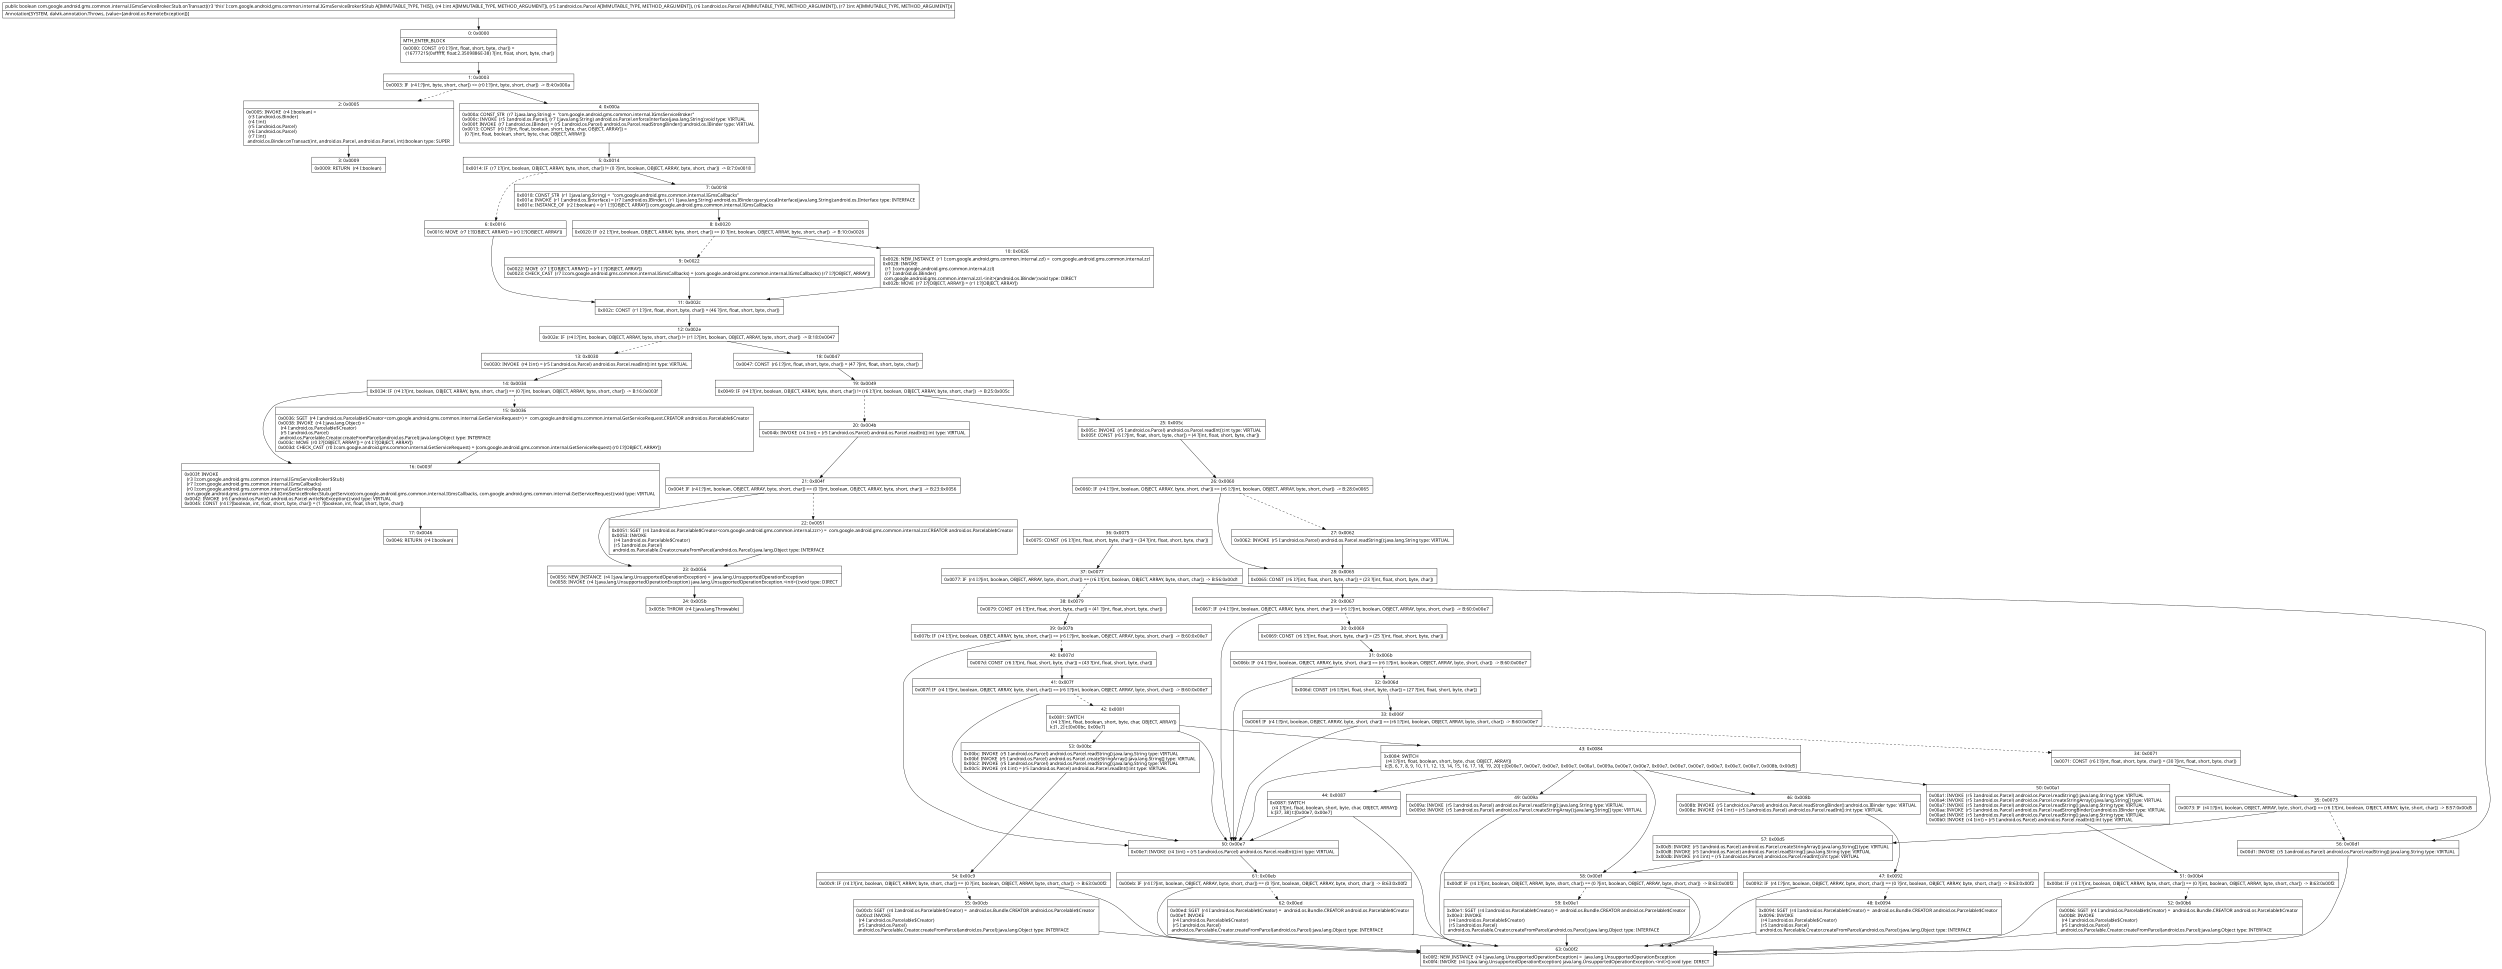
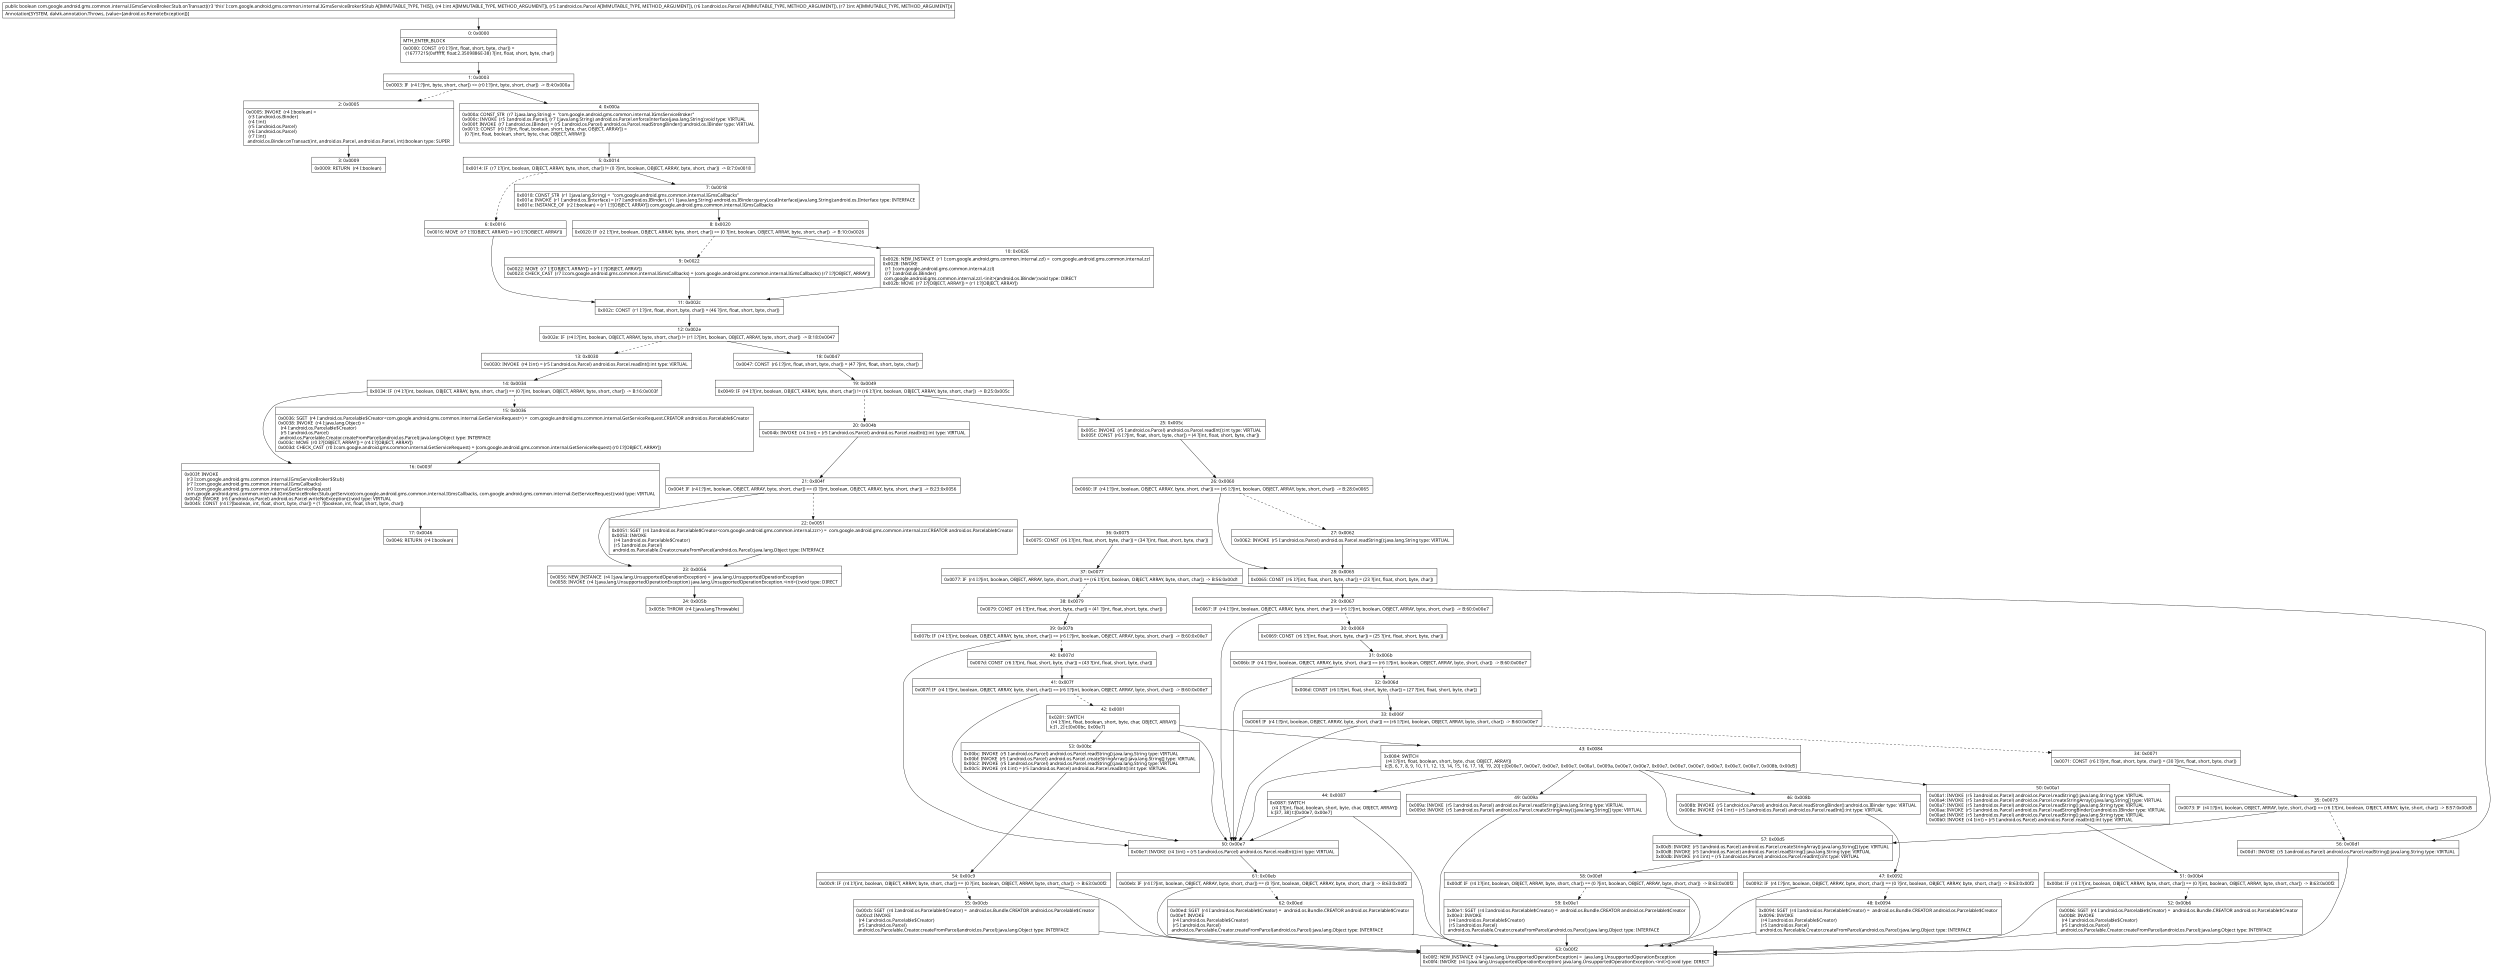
node "42: 0x0081": text "0x0081: SWITCH" -> "0x0281: SWITCH"
edge "43: 0x0084" -> "58: 0x00df": now "43: 0x0084" -> "57: 0x00d5"
